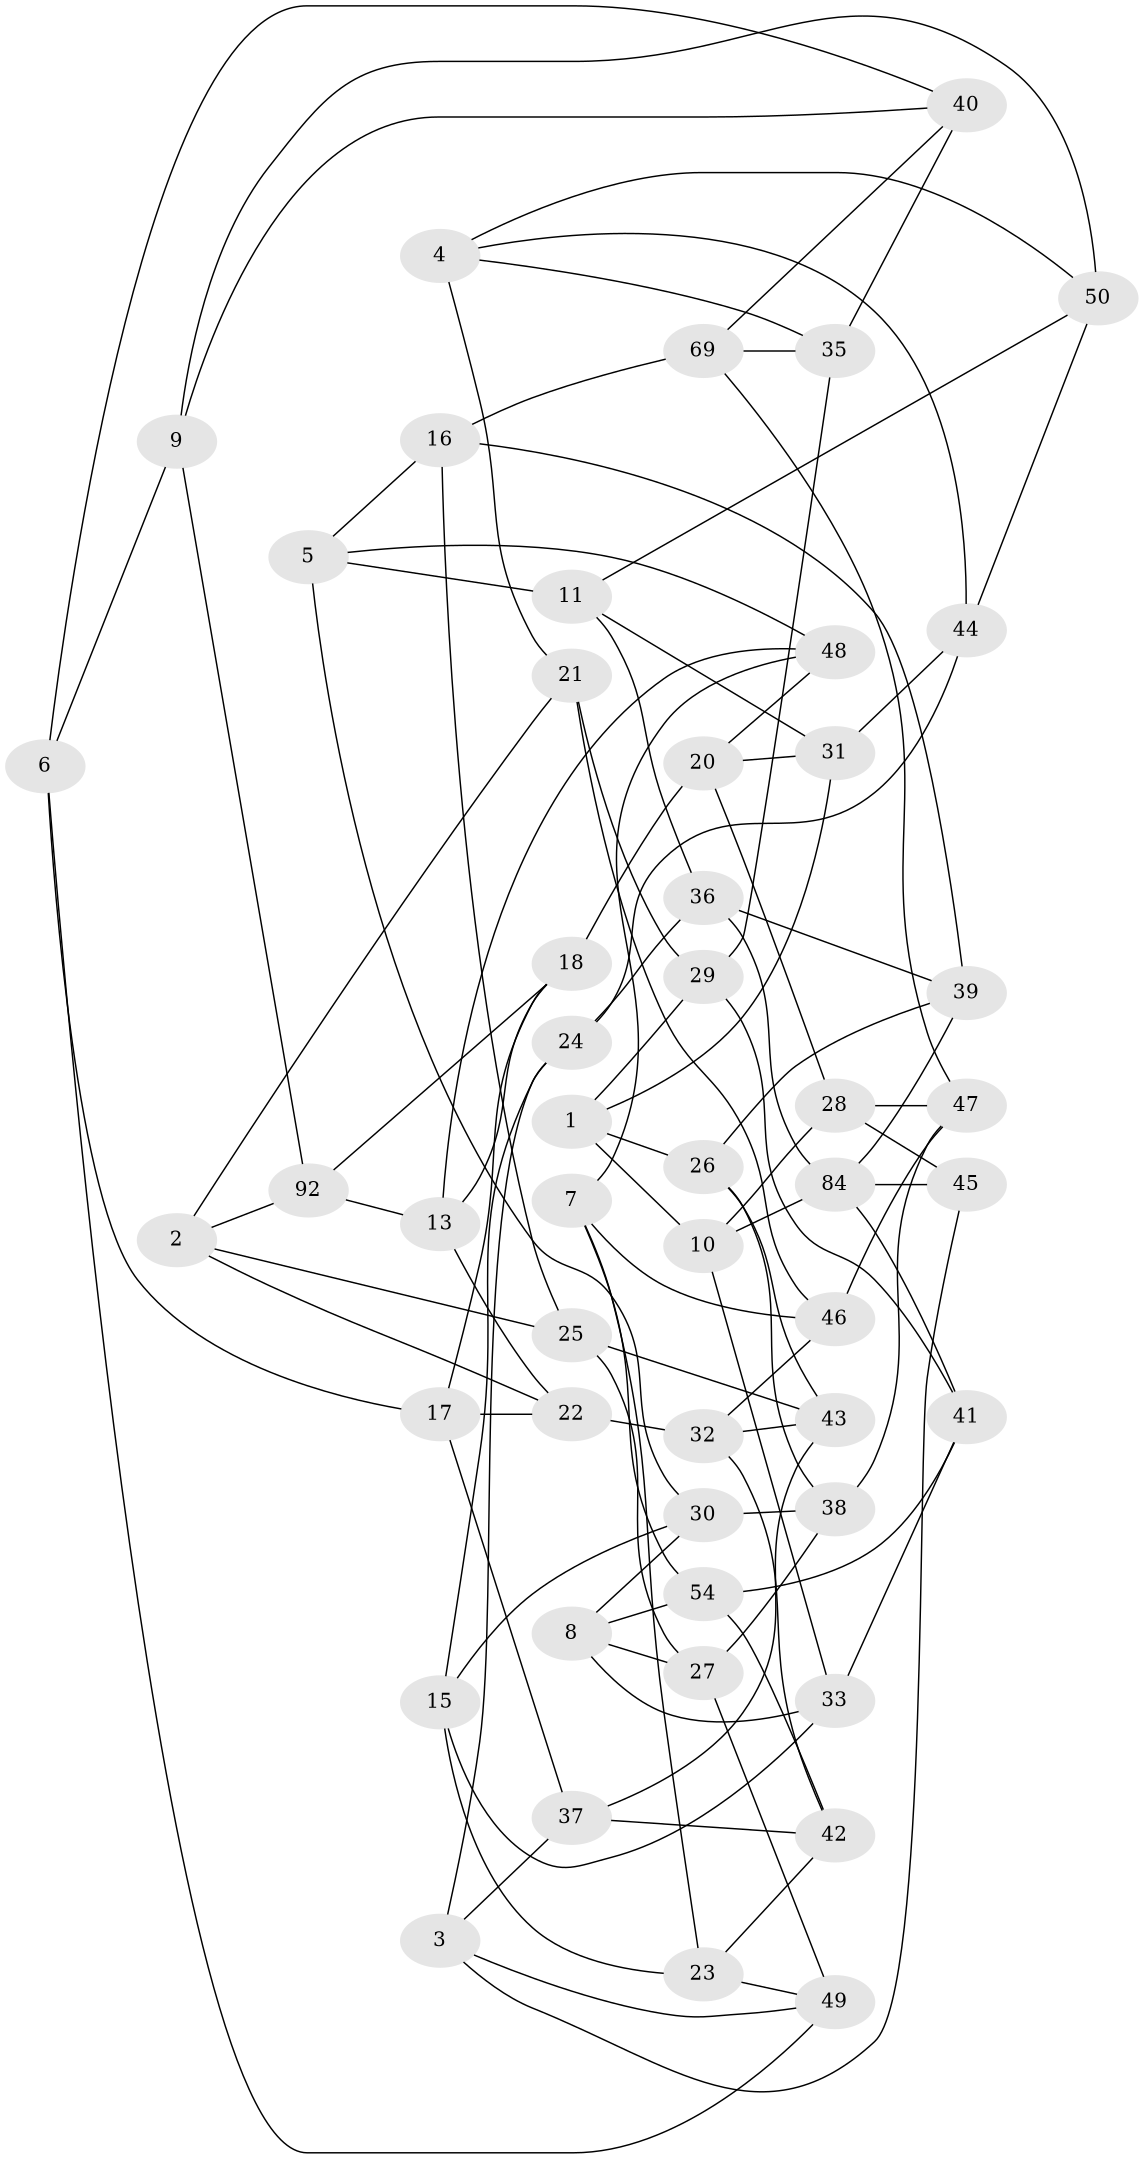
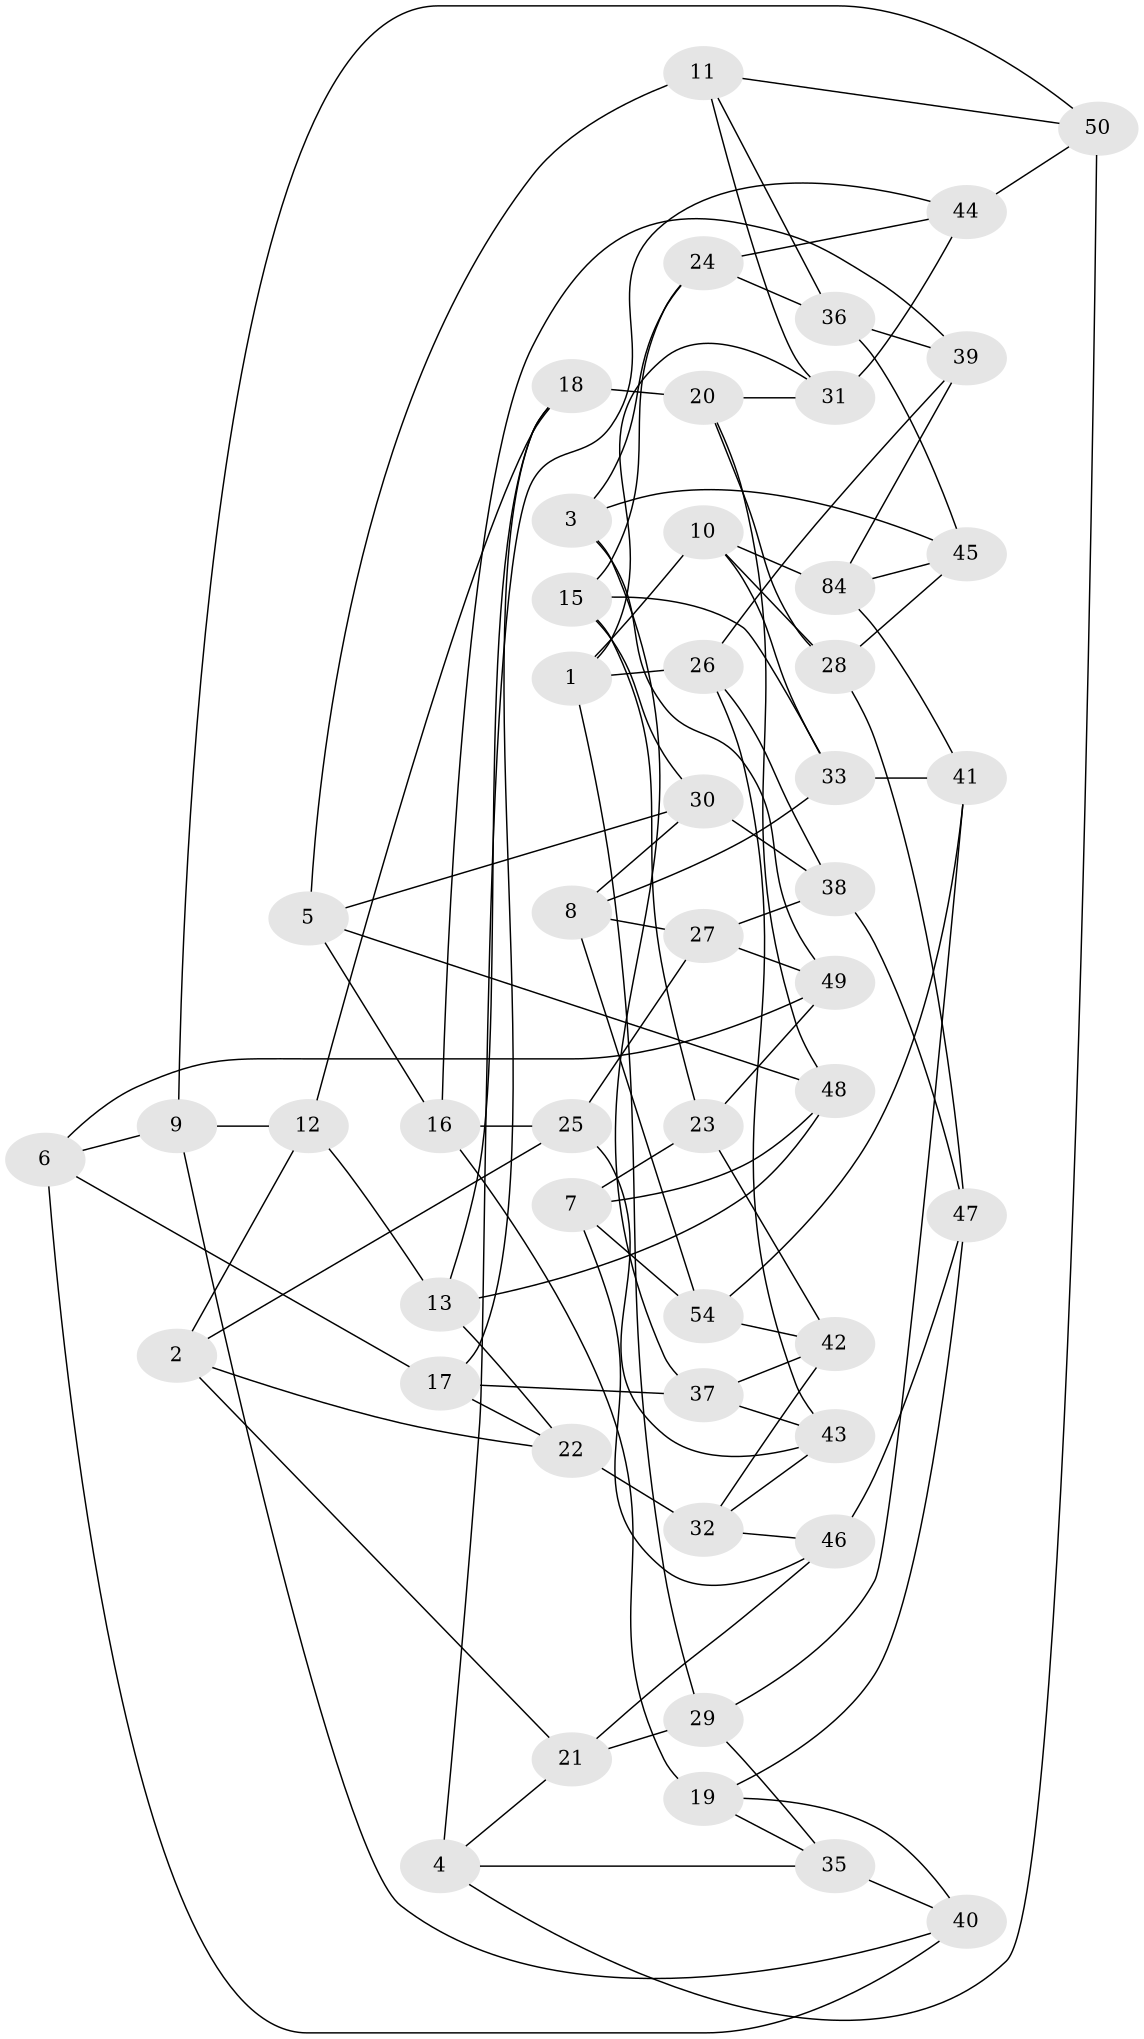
node "69": label "69" -> "19"
edge "36" -- "84": now "36" -- "45"
node "92": label "92" -> "12"
